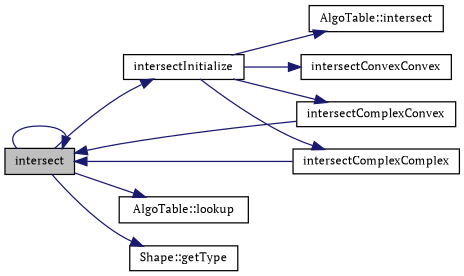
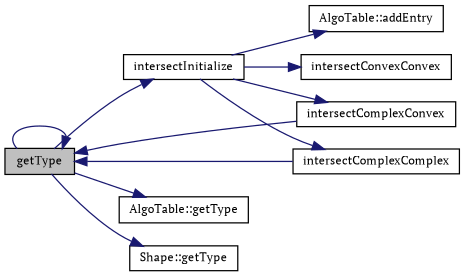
node "AlgoTable::intersect": label "AlgoTable::intersect" -> "AlgoTable::addEntry"
node "intersect": label "intersect" -> "getType"
node "AlgoTable::lookup": label "AlgoTable::lookup" -> "AlgoTable::getType"
